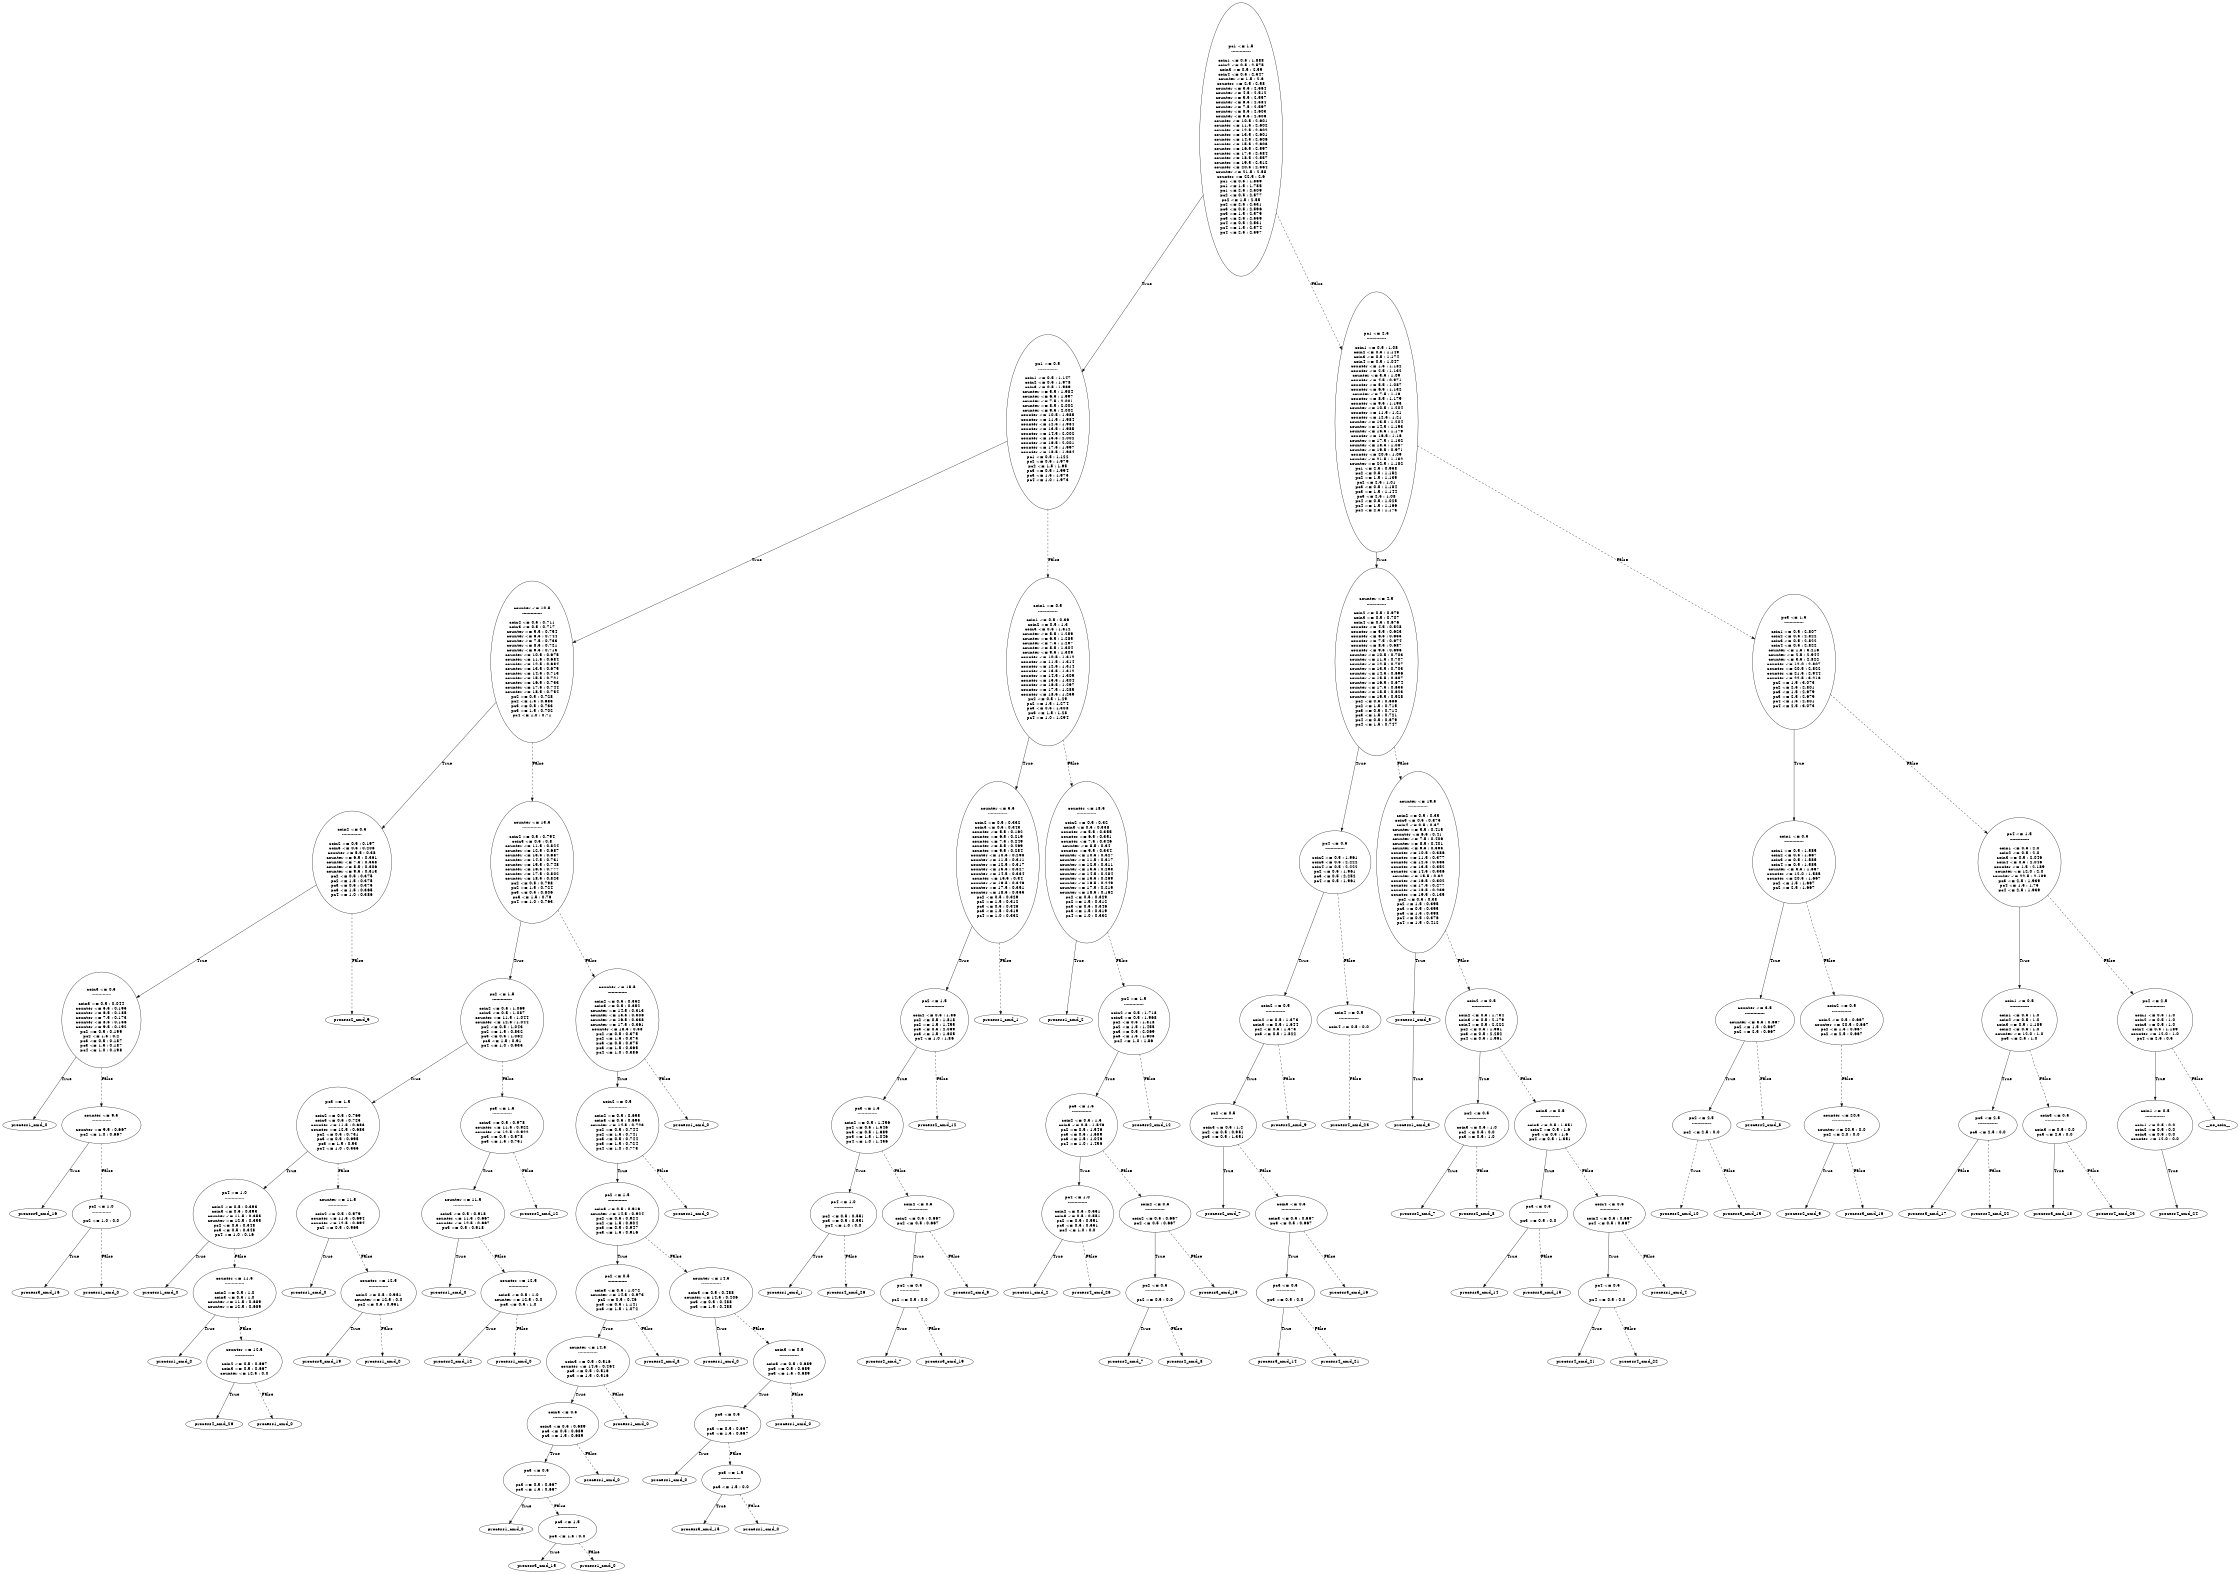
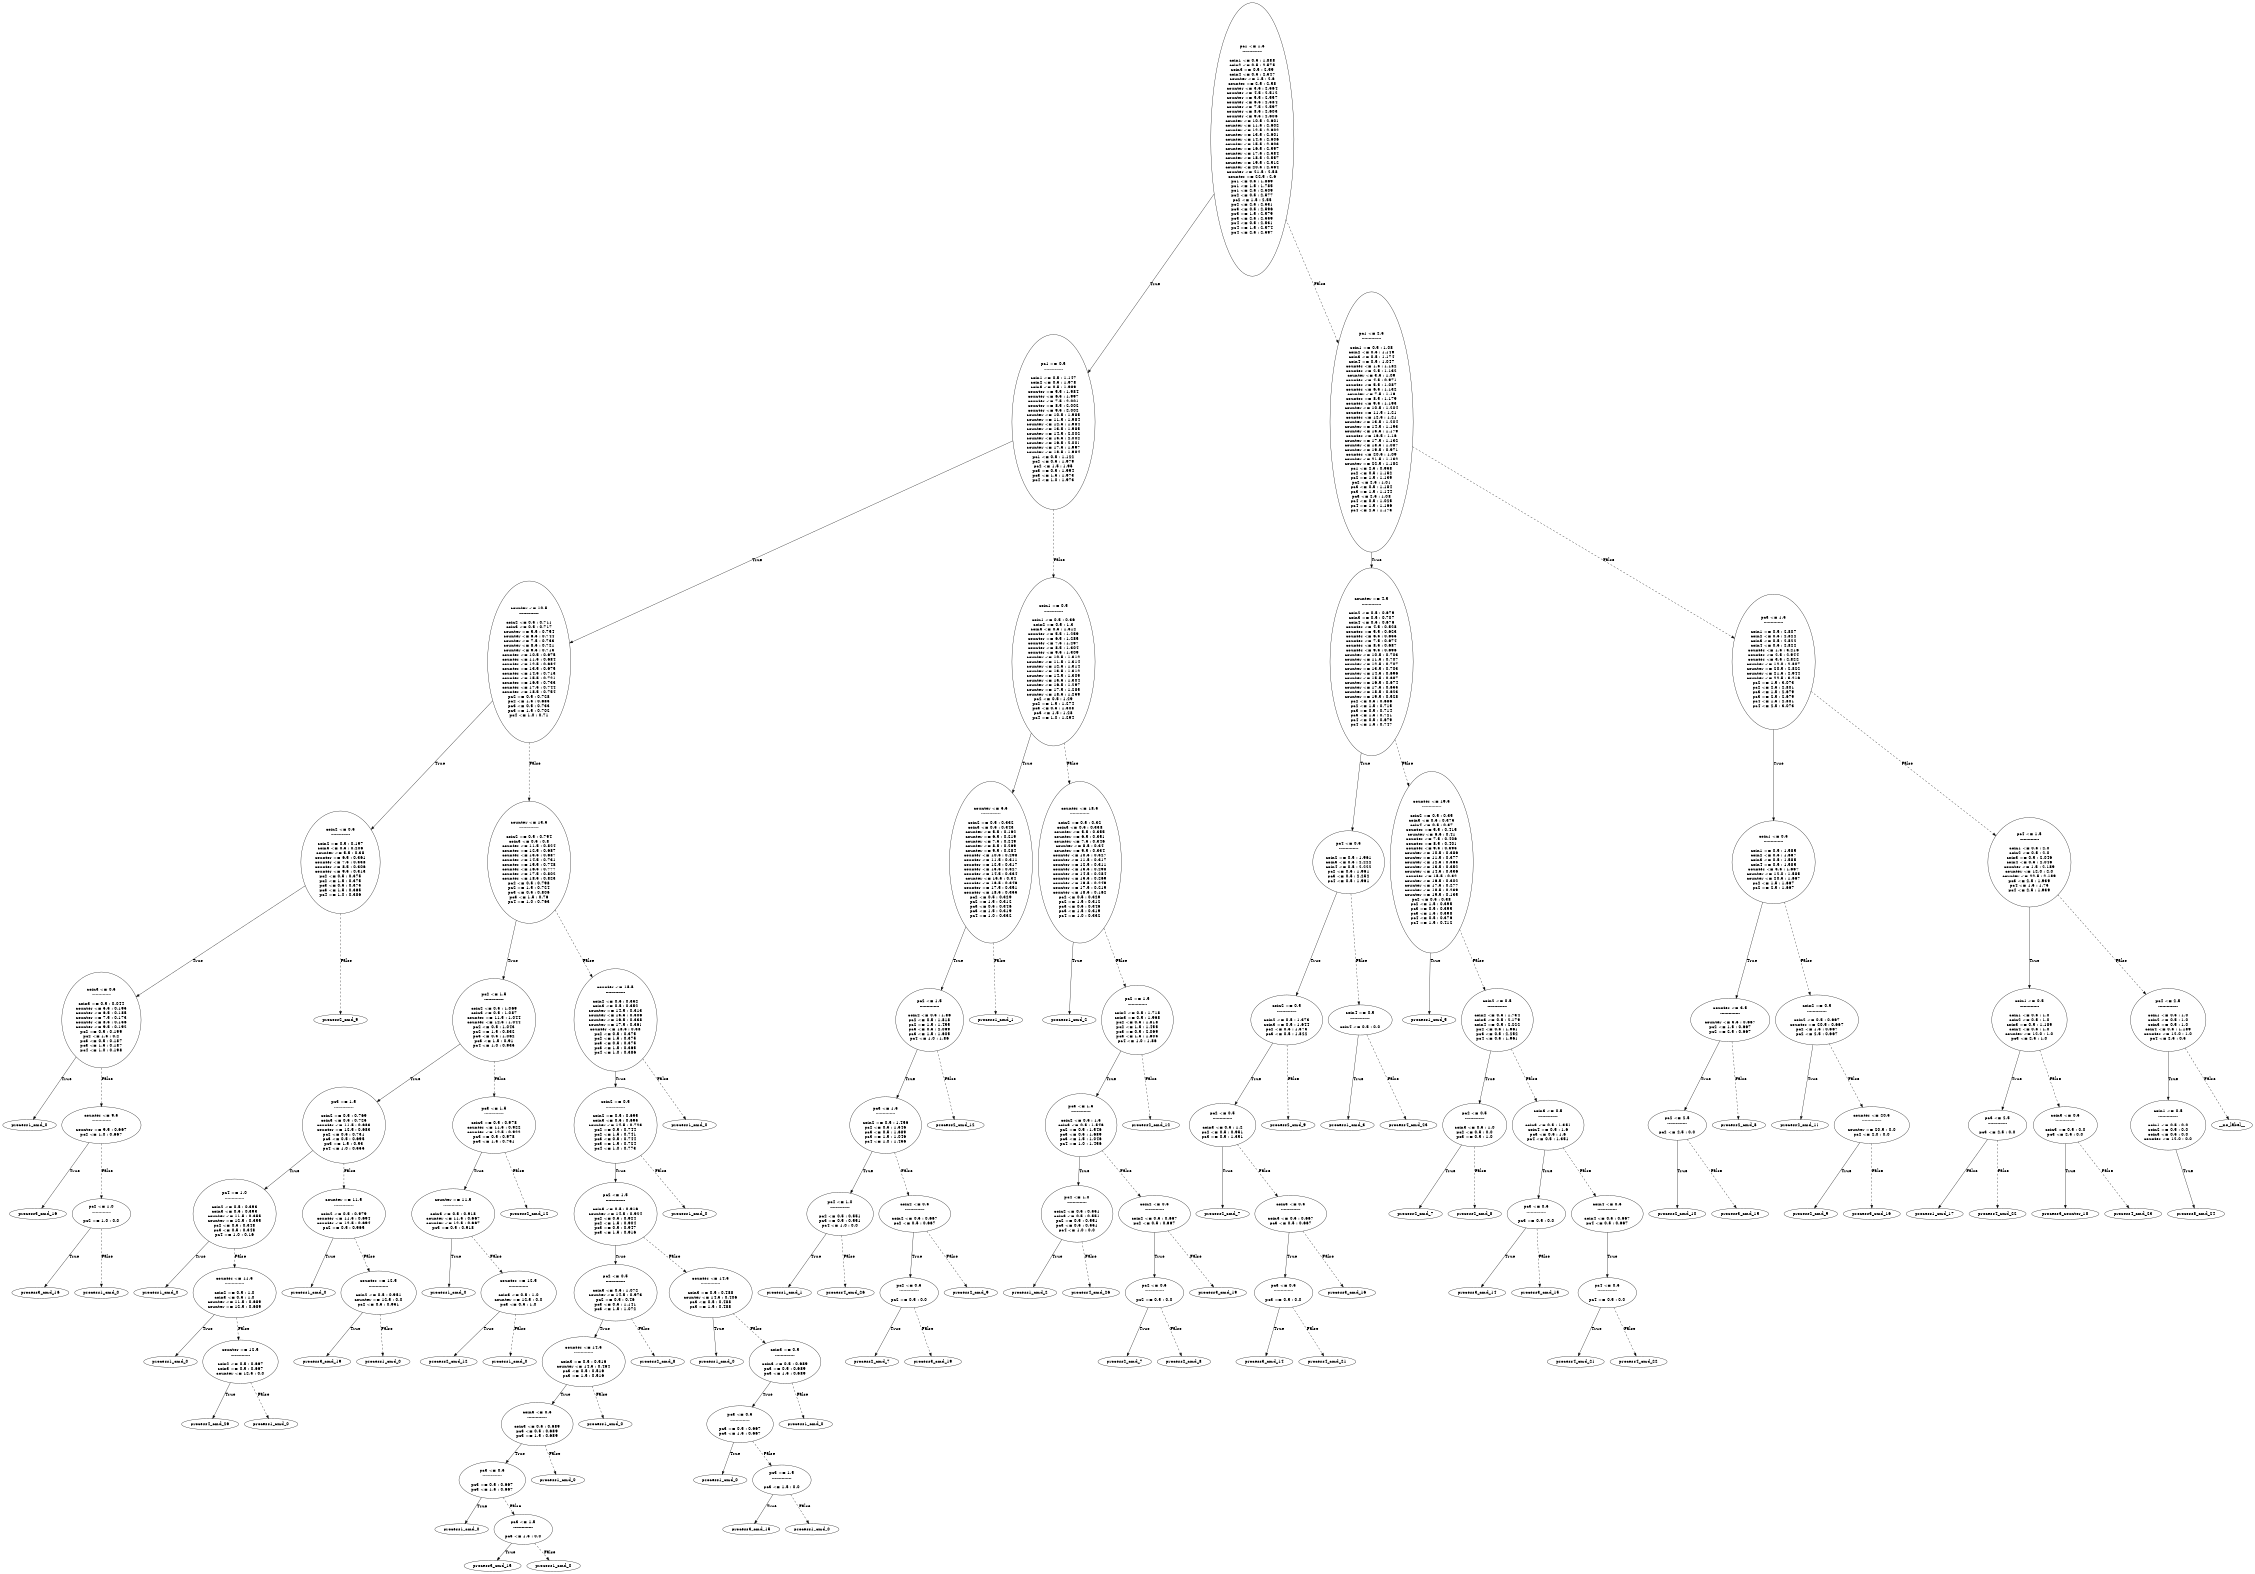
edge "process1_cmd_5" -> "process1_cmd_3": now "coin4 <= 0.5 -------------- coin4 <= 0.5 : 0.0" -> "process1_cmd_3"
node "process2_cmd_11": added
node "__no_coin__": label "__no_coin__" -> "__no_label__"
edge "pc2 <= 2.5 -------------- pc2 <= 2.5 : 0.0" -> "process2_cmd_10": style dashed -> solid
node "process3_cmd_17": label "process3_cmd_17" -> "process1_cmd_17"
node "process3_cmd_18": label "process3_cmd_18" -> "process3_counter_18"
node "process4_cmd_24": label "process4_cmd_24" -> "process8_cmd_24"
node "process1_cmd_4": removed
